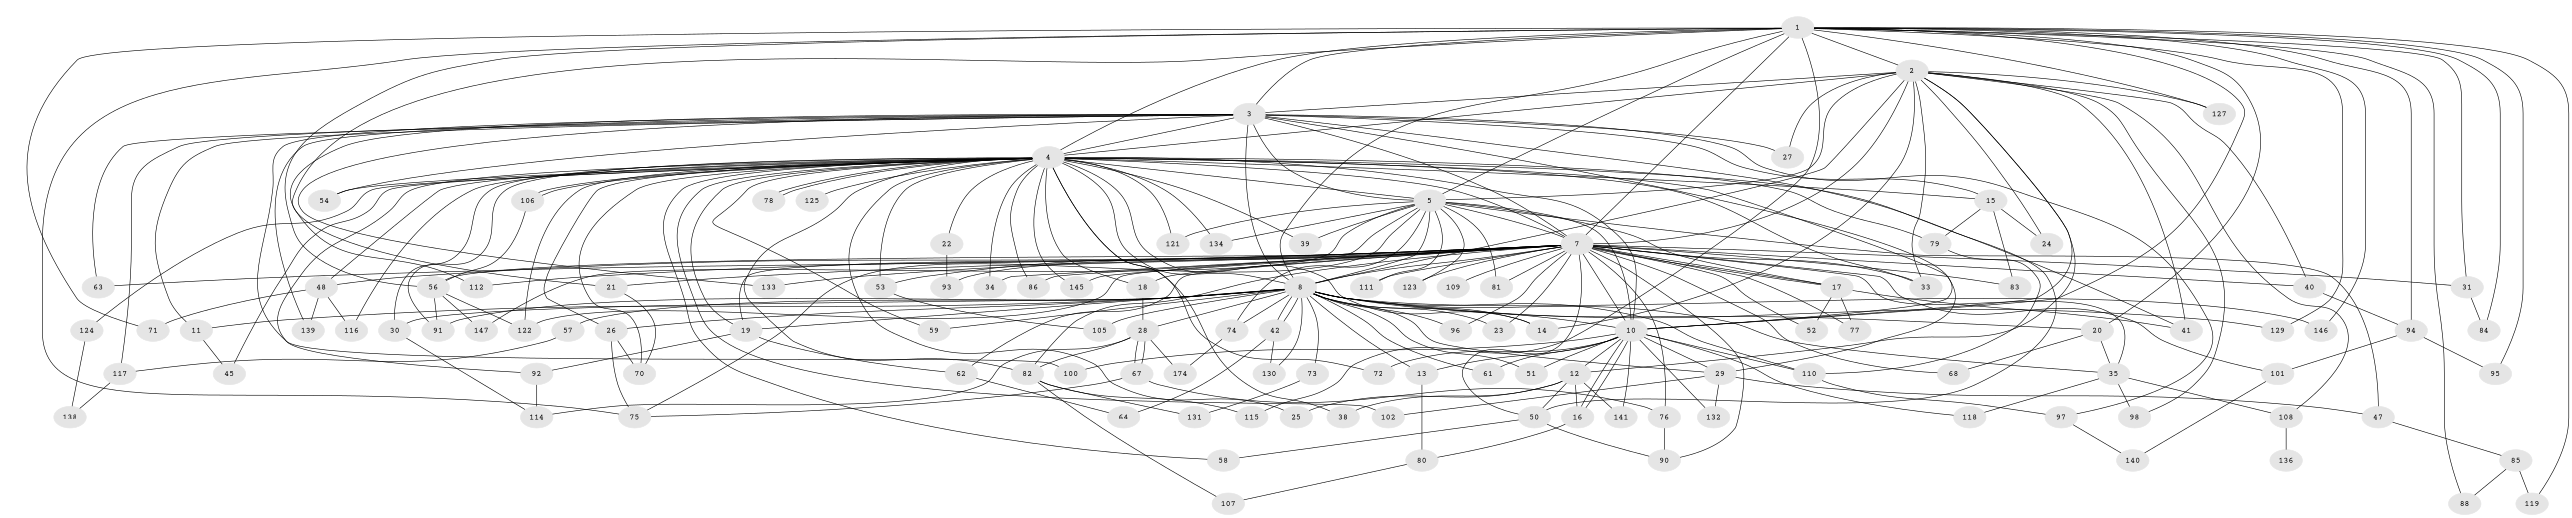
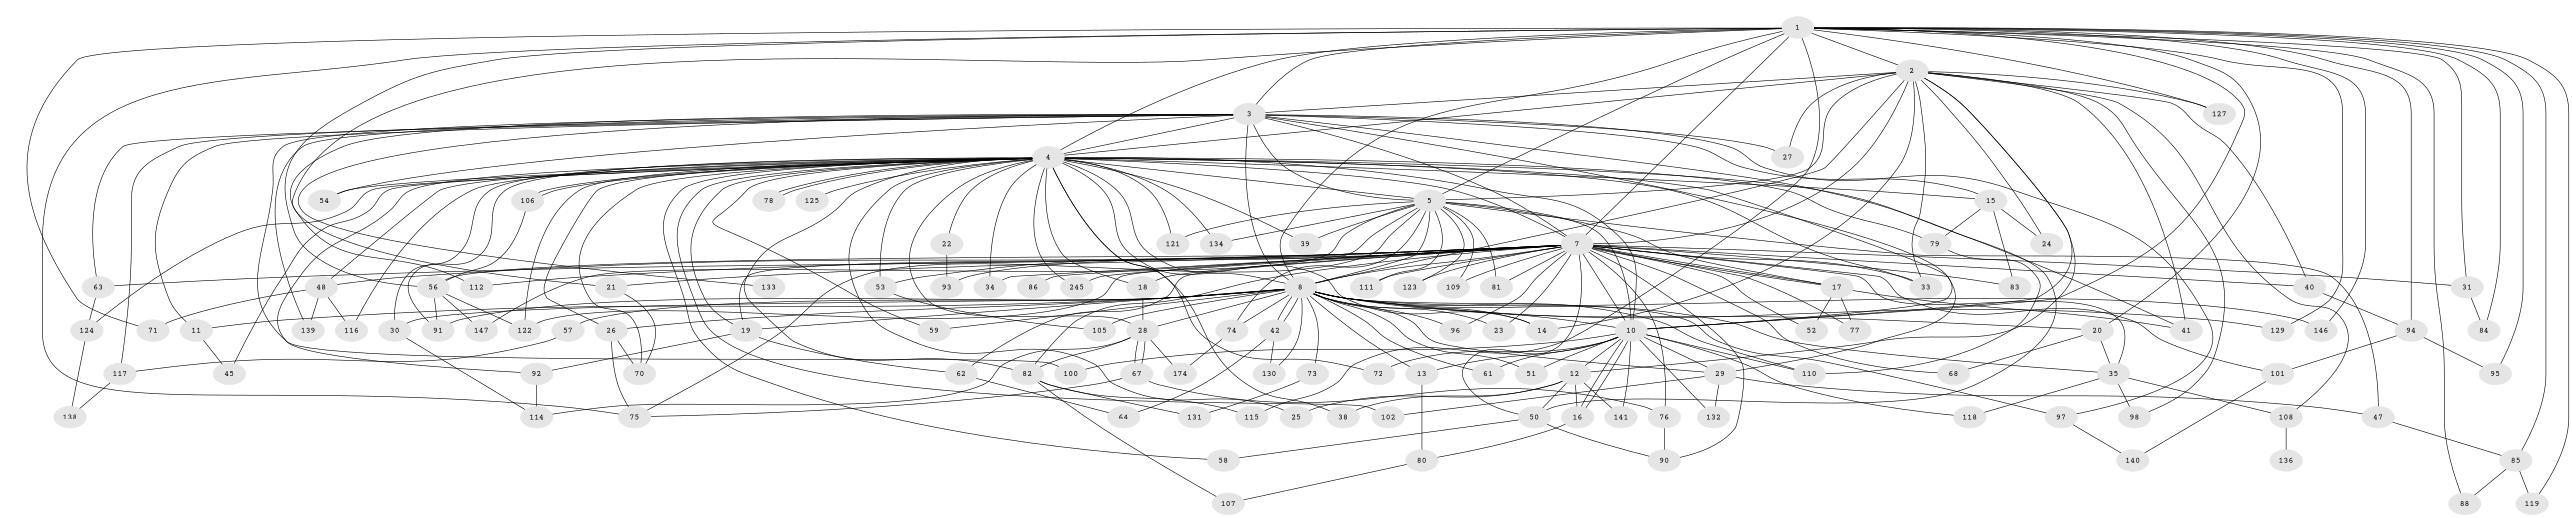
edge "1" -- "85": added
edge "4" -- "86": now "4" -- "28"
edge "5" -- "7": now "5" -- "109"
edge "7" -- "133": removed
node "145": label "145" -> "245"
edge "63" -- "124": added
edge "110" -- "97": now "8" -- "97"
